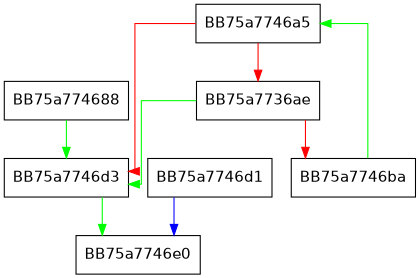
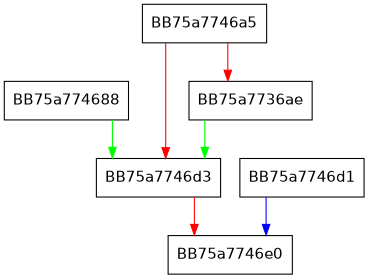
node "BB75a7746ba": removed
edge "BB75a7746d3" -> "BB75a7746e0": color green -> red
